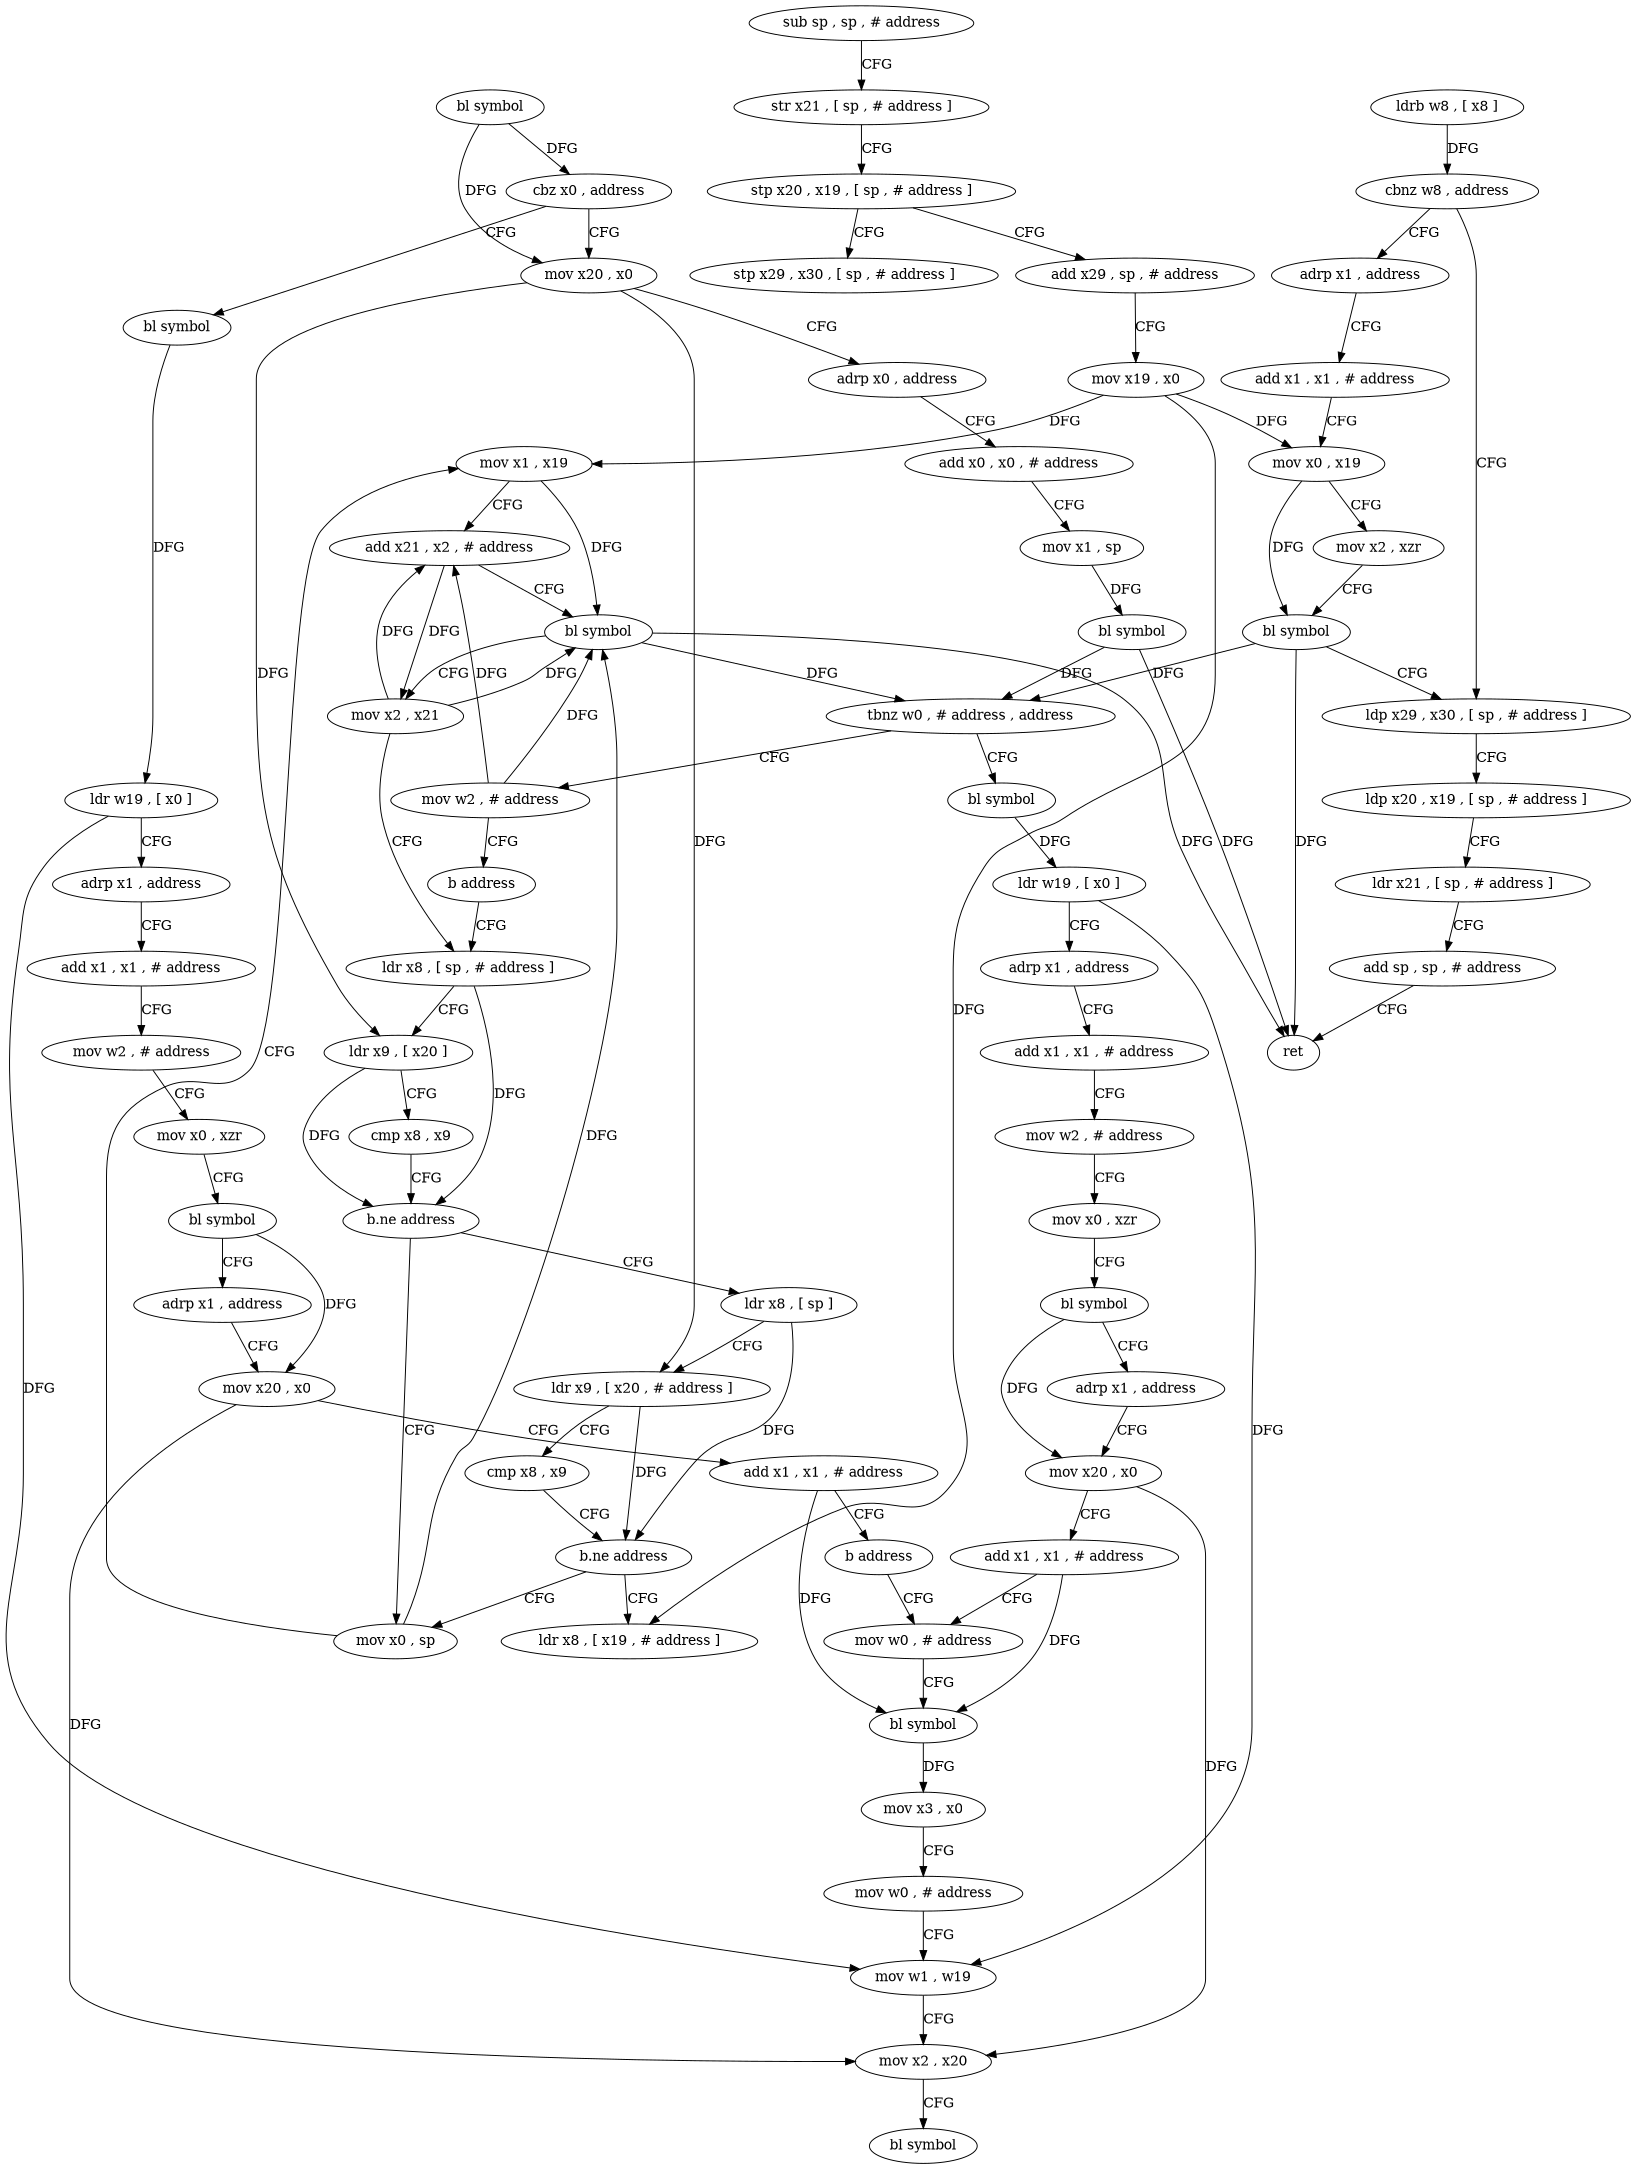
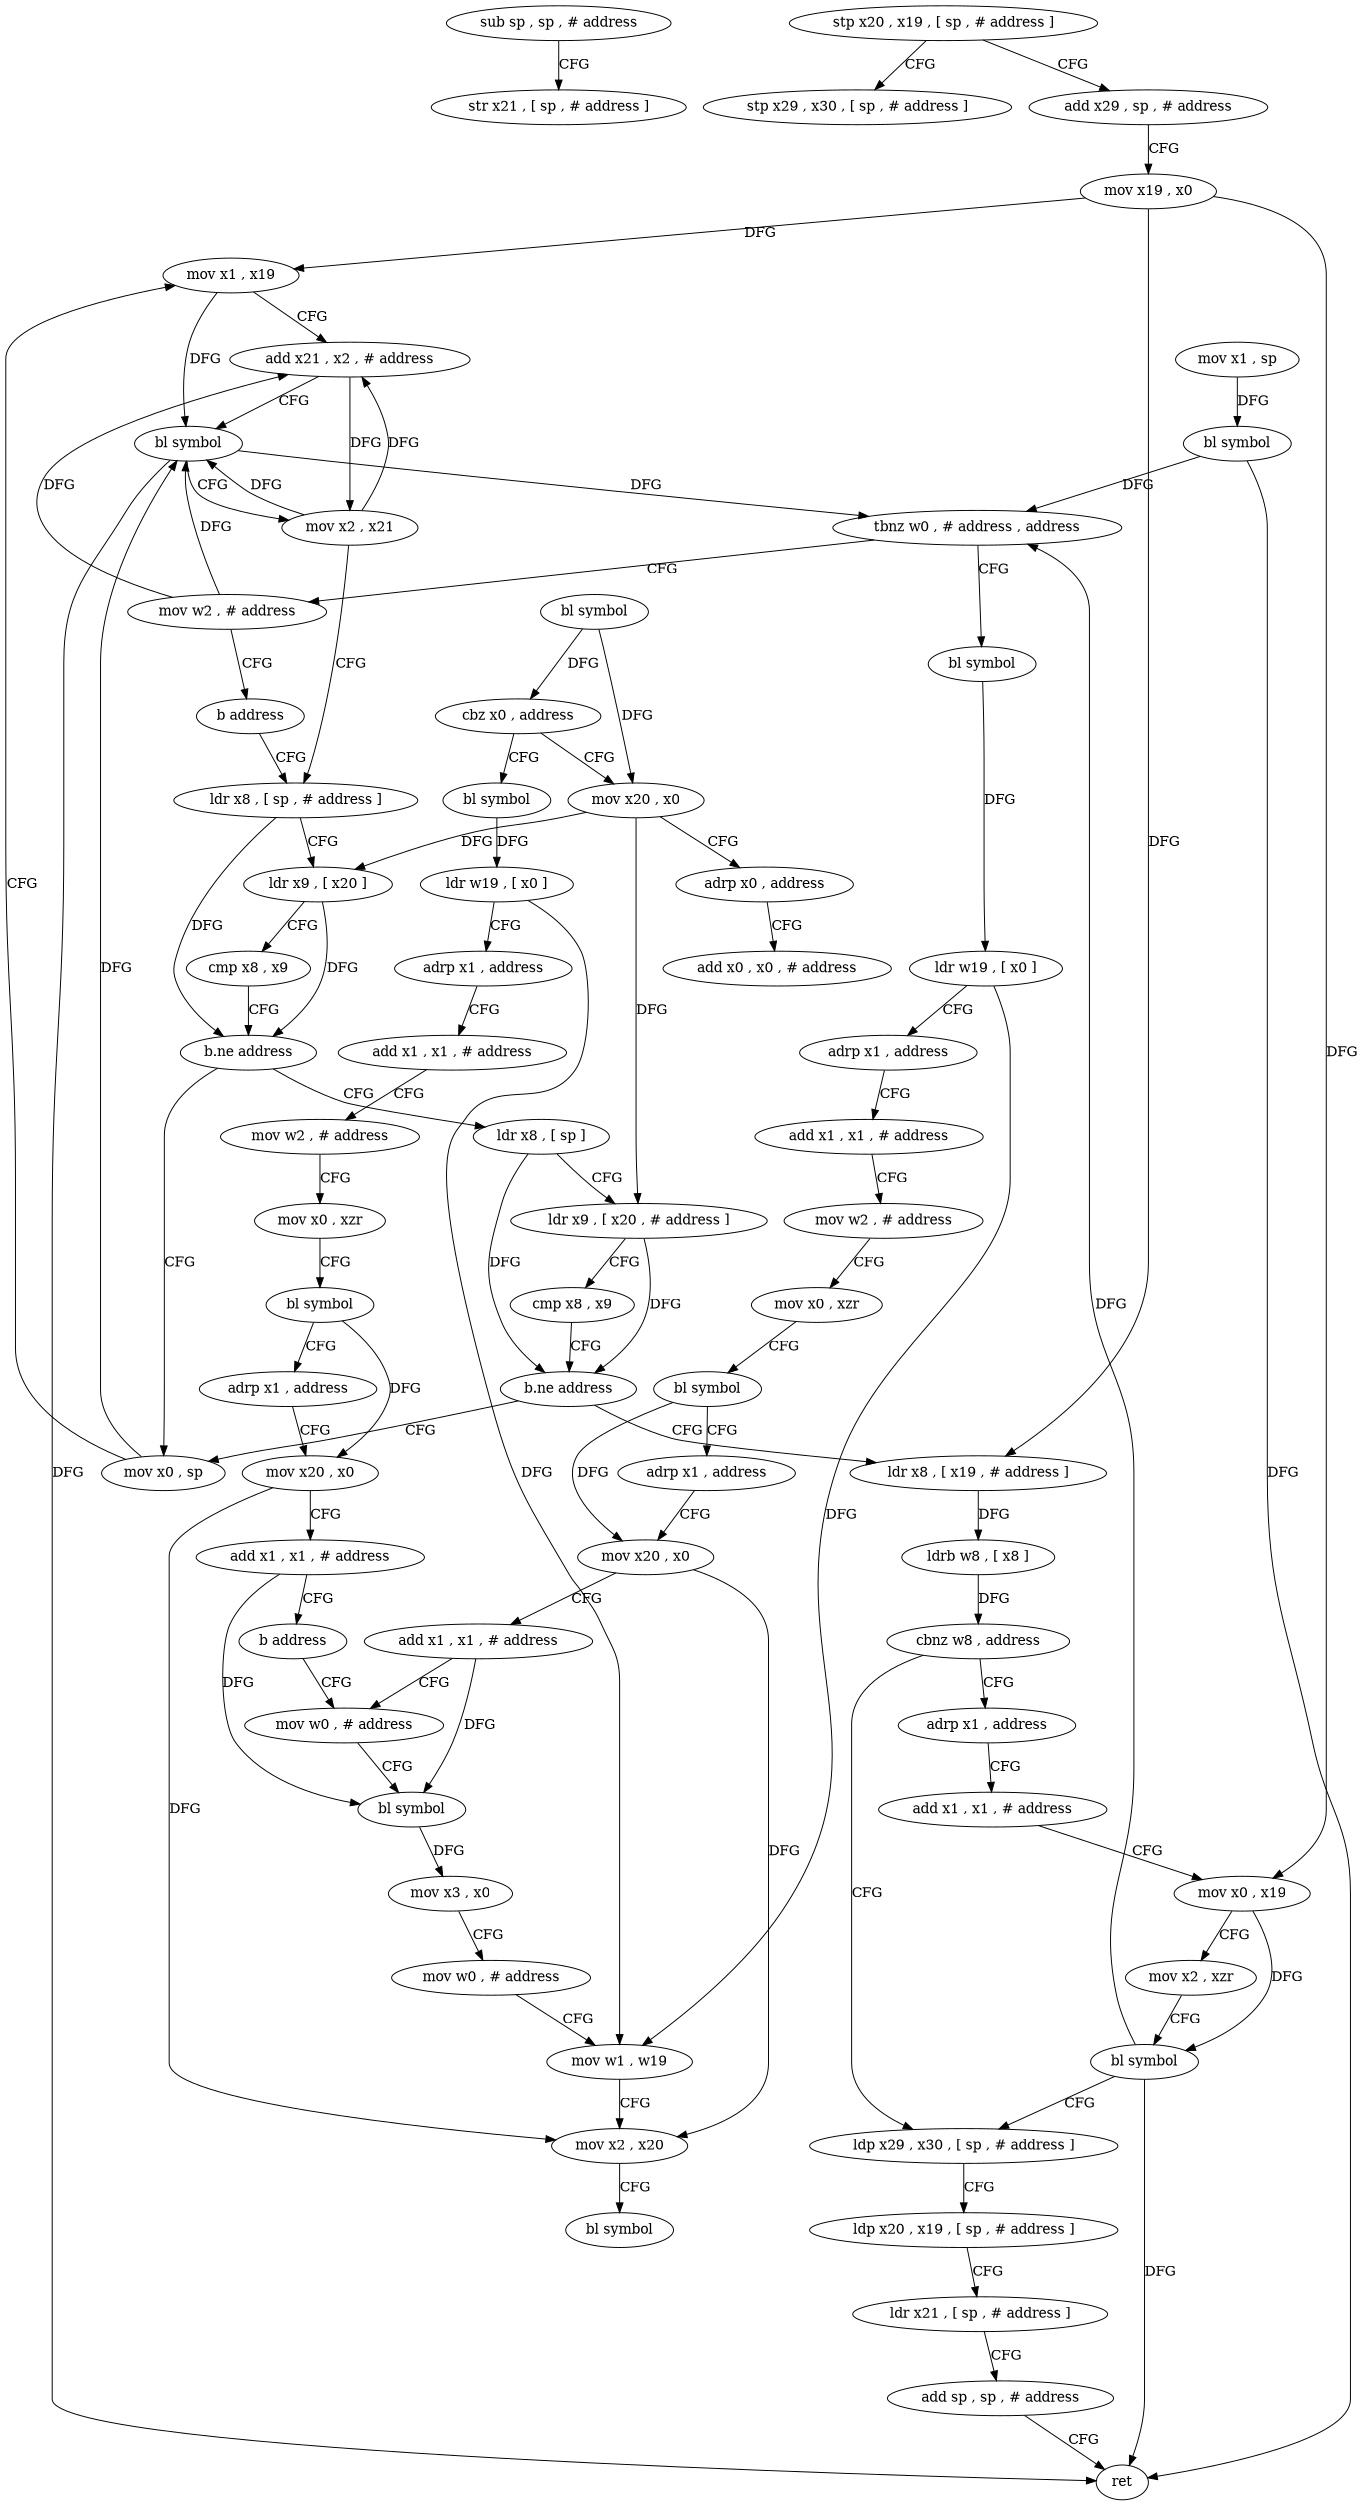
edge "str x21 , [ sp , # address ]" -> "stp x20 , x19 , [ sp , # address ]": removed, label "CFG"
edge "add x0 , x0 , # address" -> "mov x1 , sp": removed, label "CFG"
edge "ldr x8 , [ x19 , # address ]" -> "ldrb w8 , [ x8 ]": added, label "DFG"
